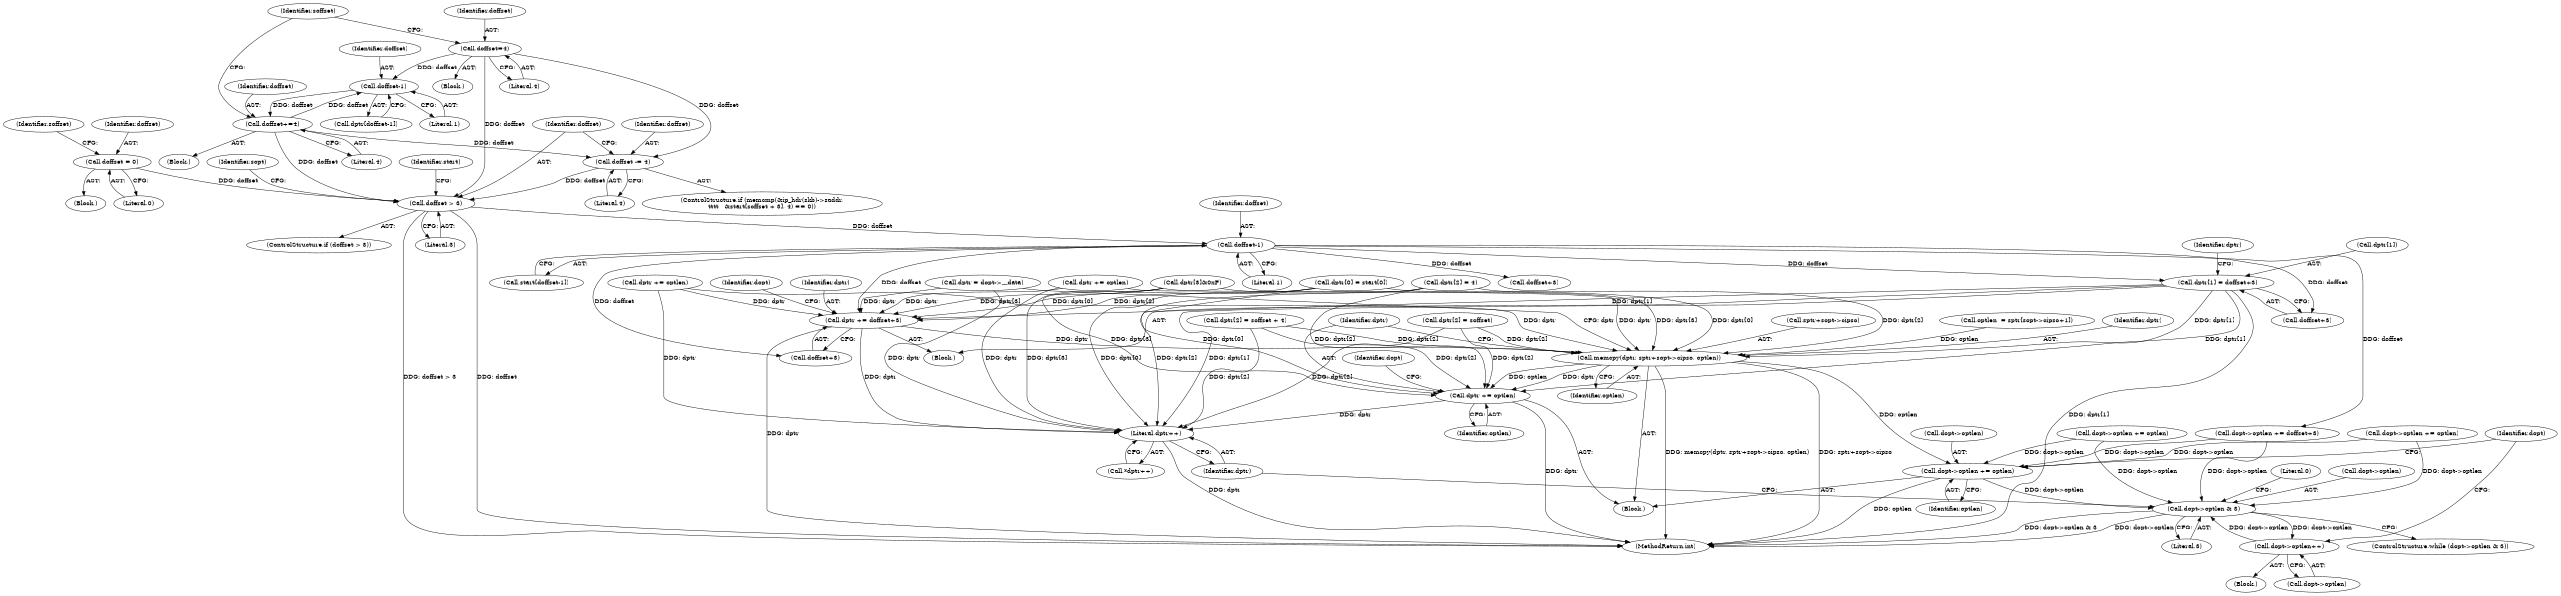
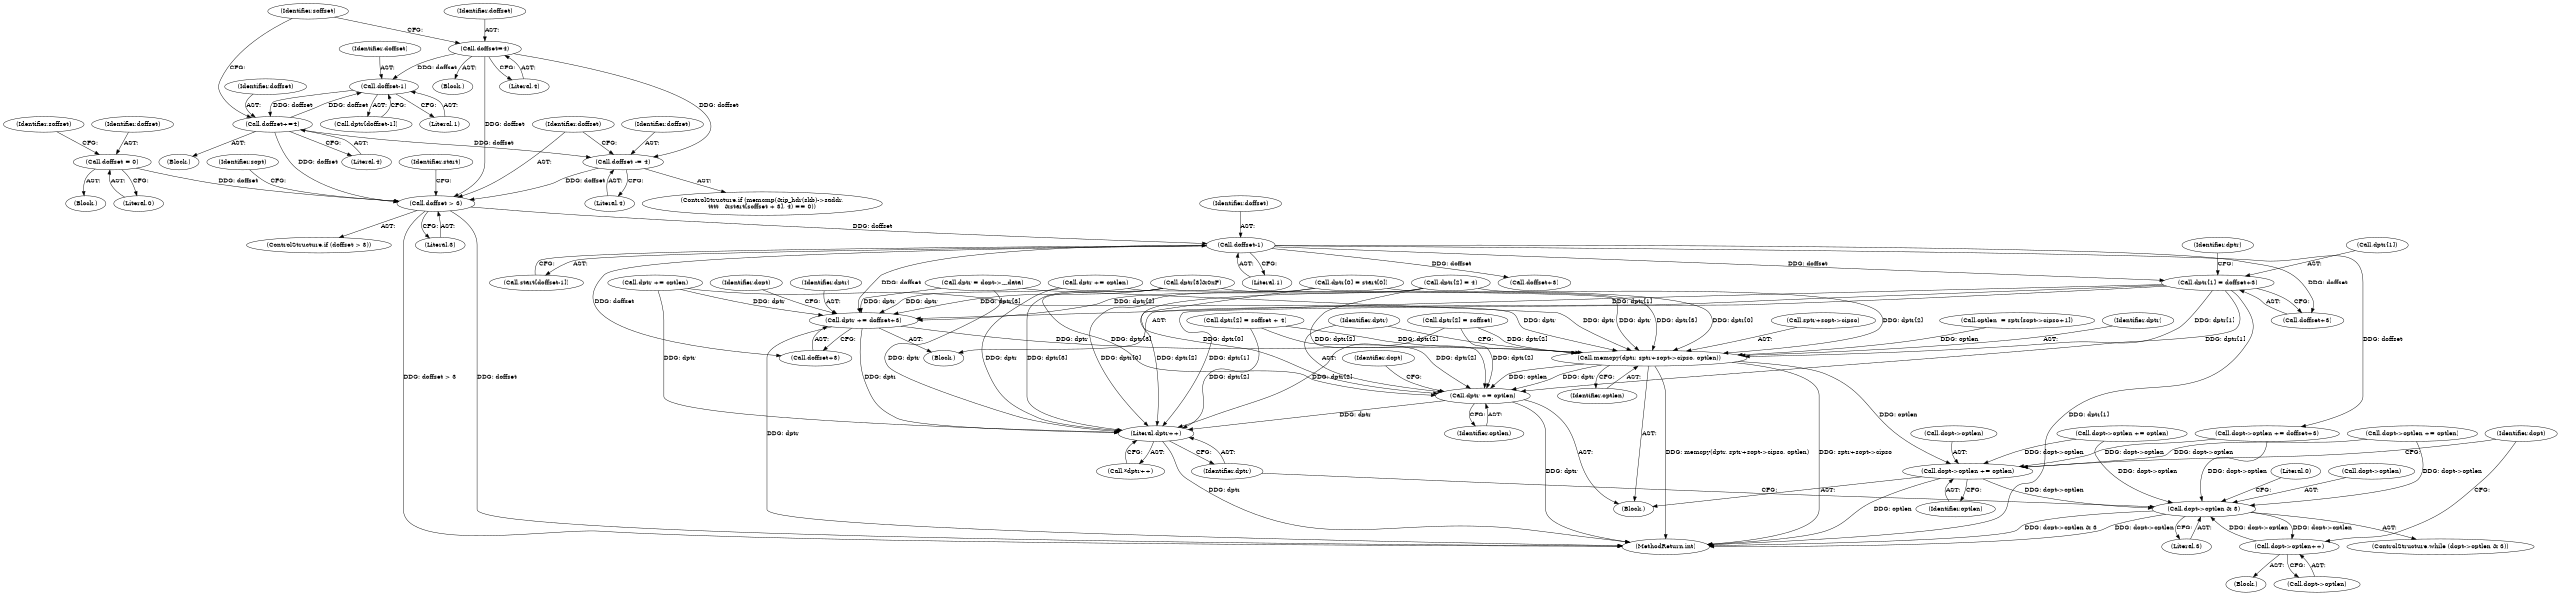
edge "(Call,dptr[0] = start[0])" -> "(Call,dptr += doffset+3)": removed, label "DDG: dptr[0]"
edge "(Call,dptr = dopt->__data)" -> "(Call,memcpy(dptr, sptr+sopt->cipso, optlen))": label "CFG: dptr" -> "DDG: dptr"
edge "(Call,dopt->optlen & 3)" -> "(ControlStructure,while (dopt->optlen & 3))": label "CFG: " -> "AST: "
